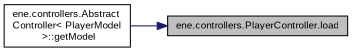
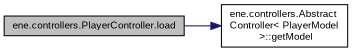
edge "ene.controllers.Abstract Controller< PlayerModel >::getModel" -> "ene.controllers.PlayerController.load": reversed
